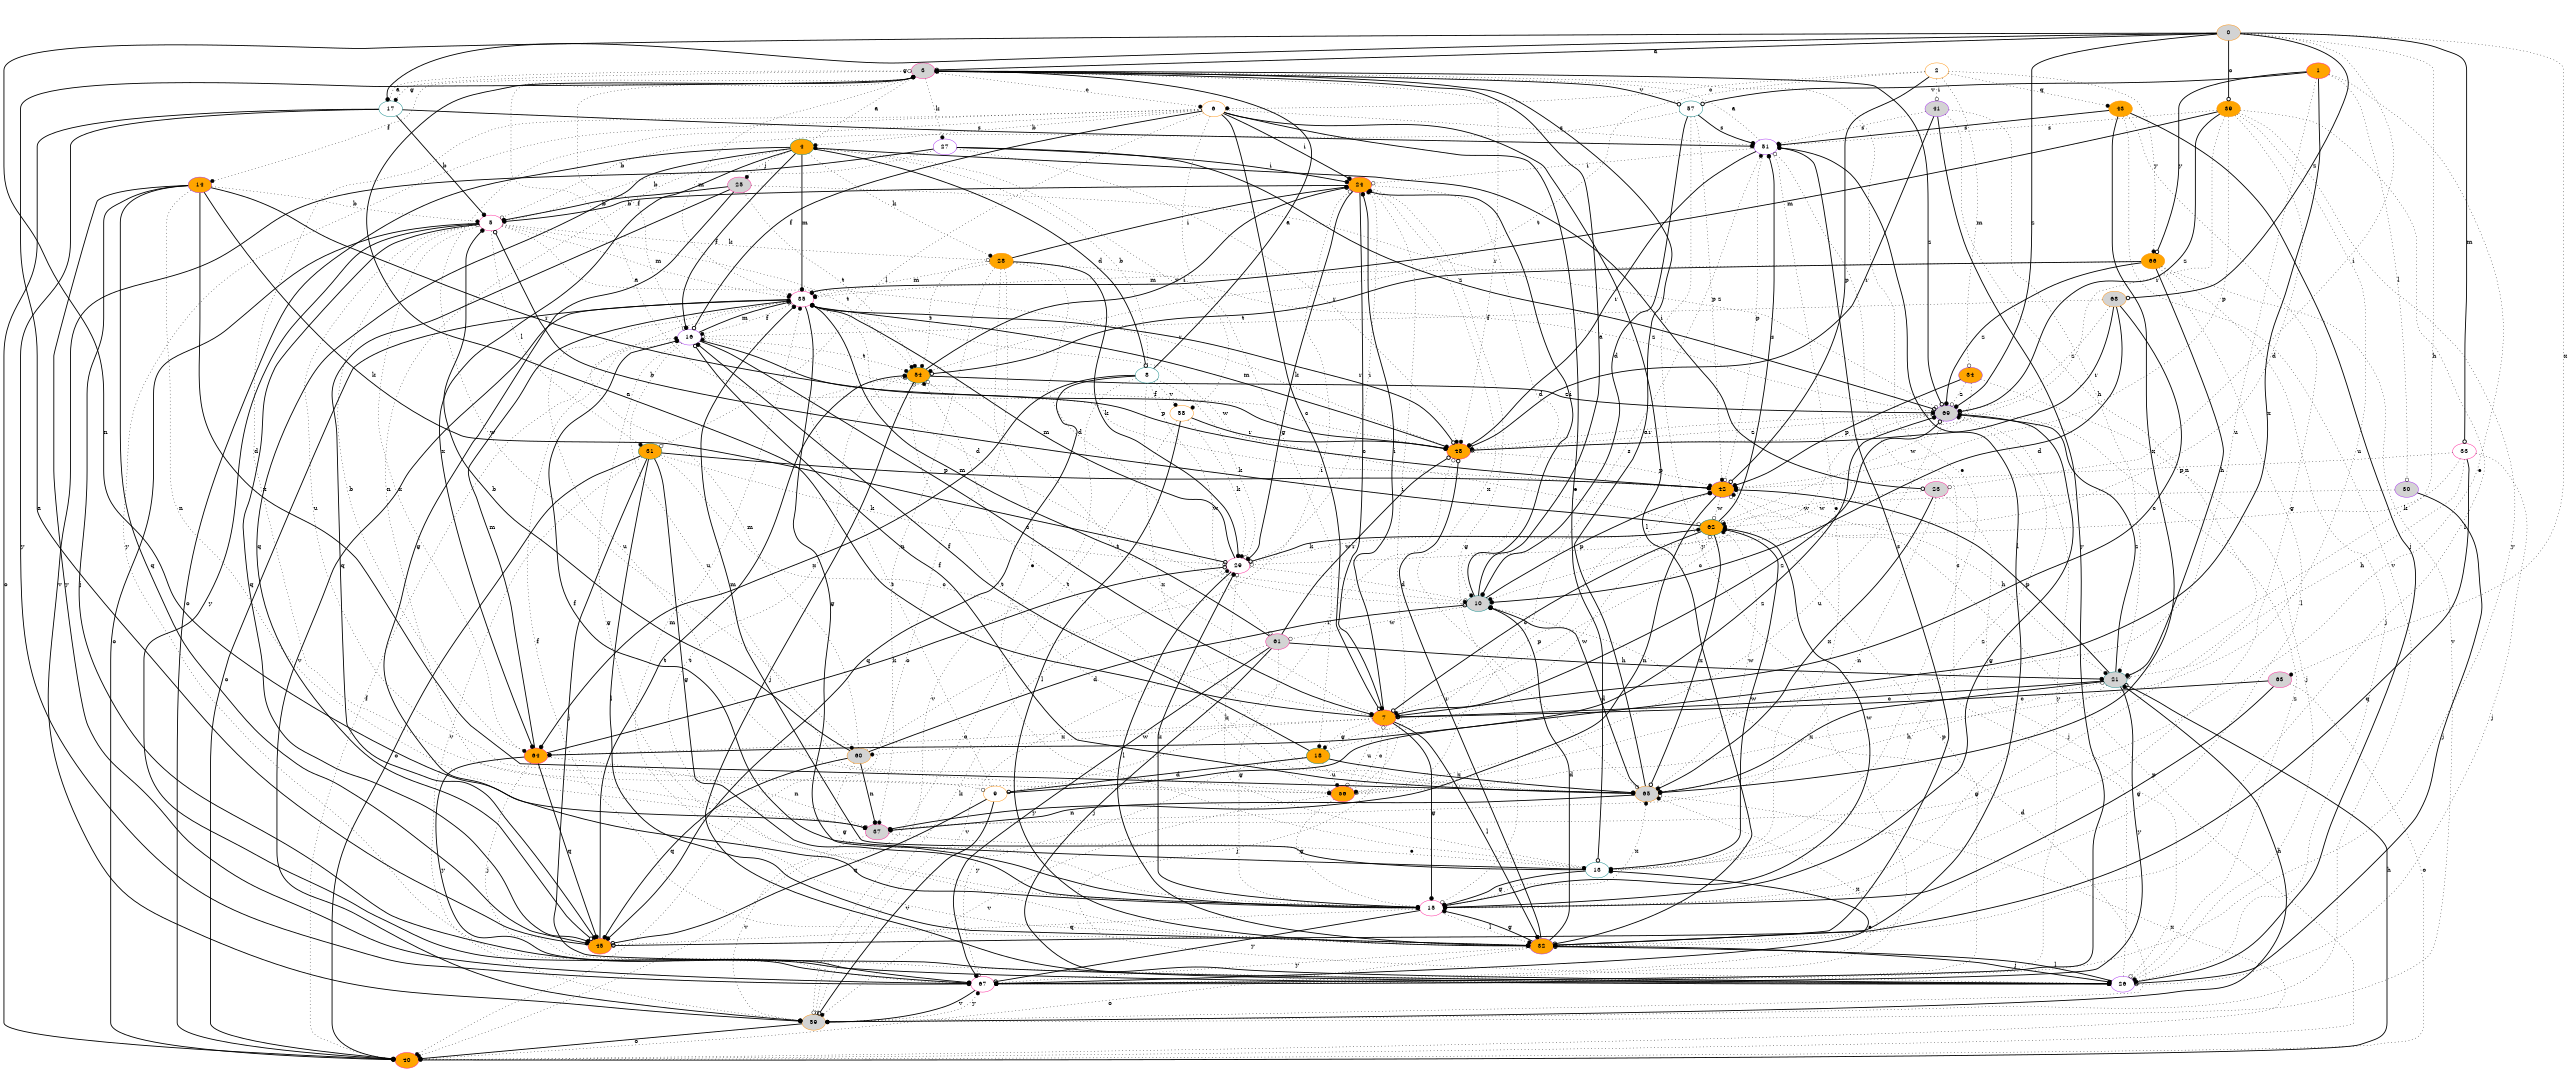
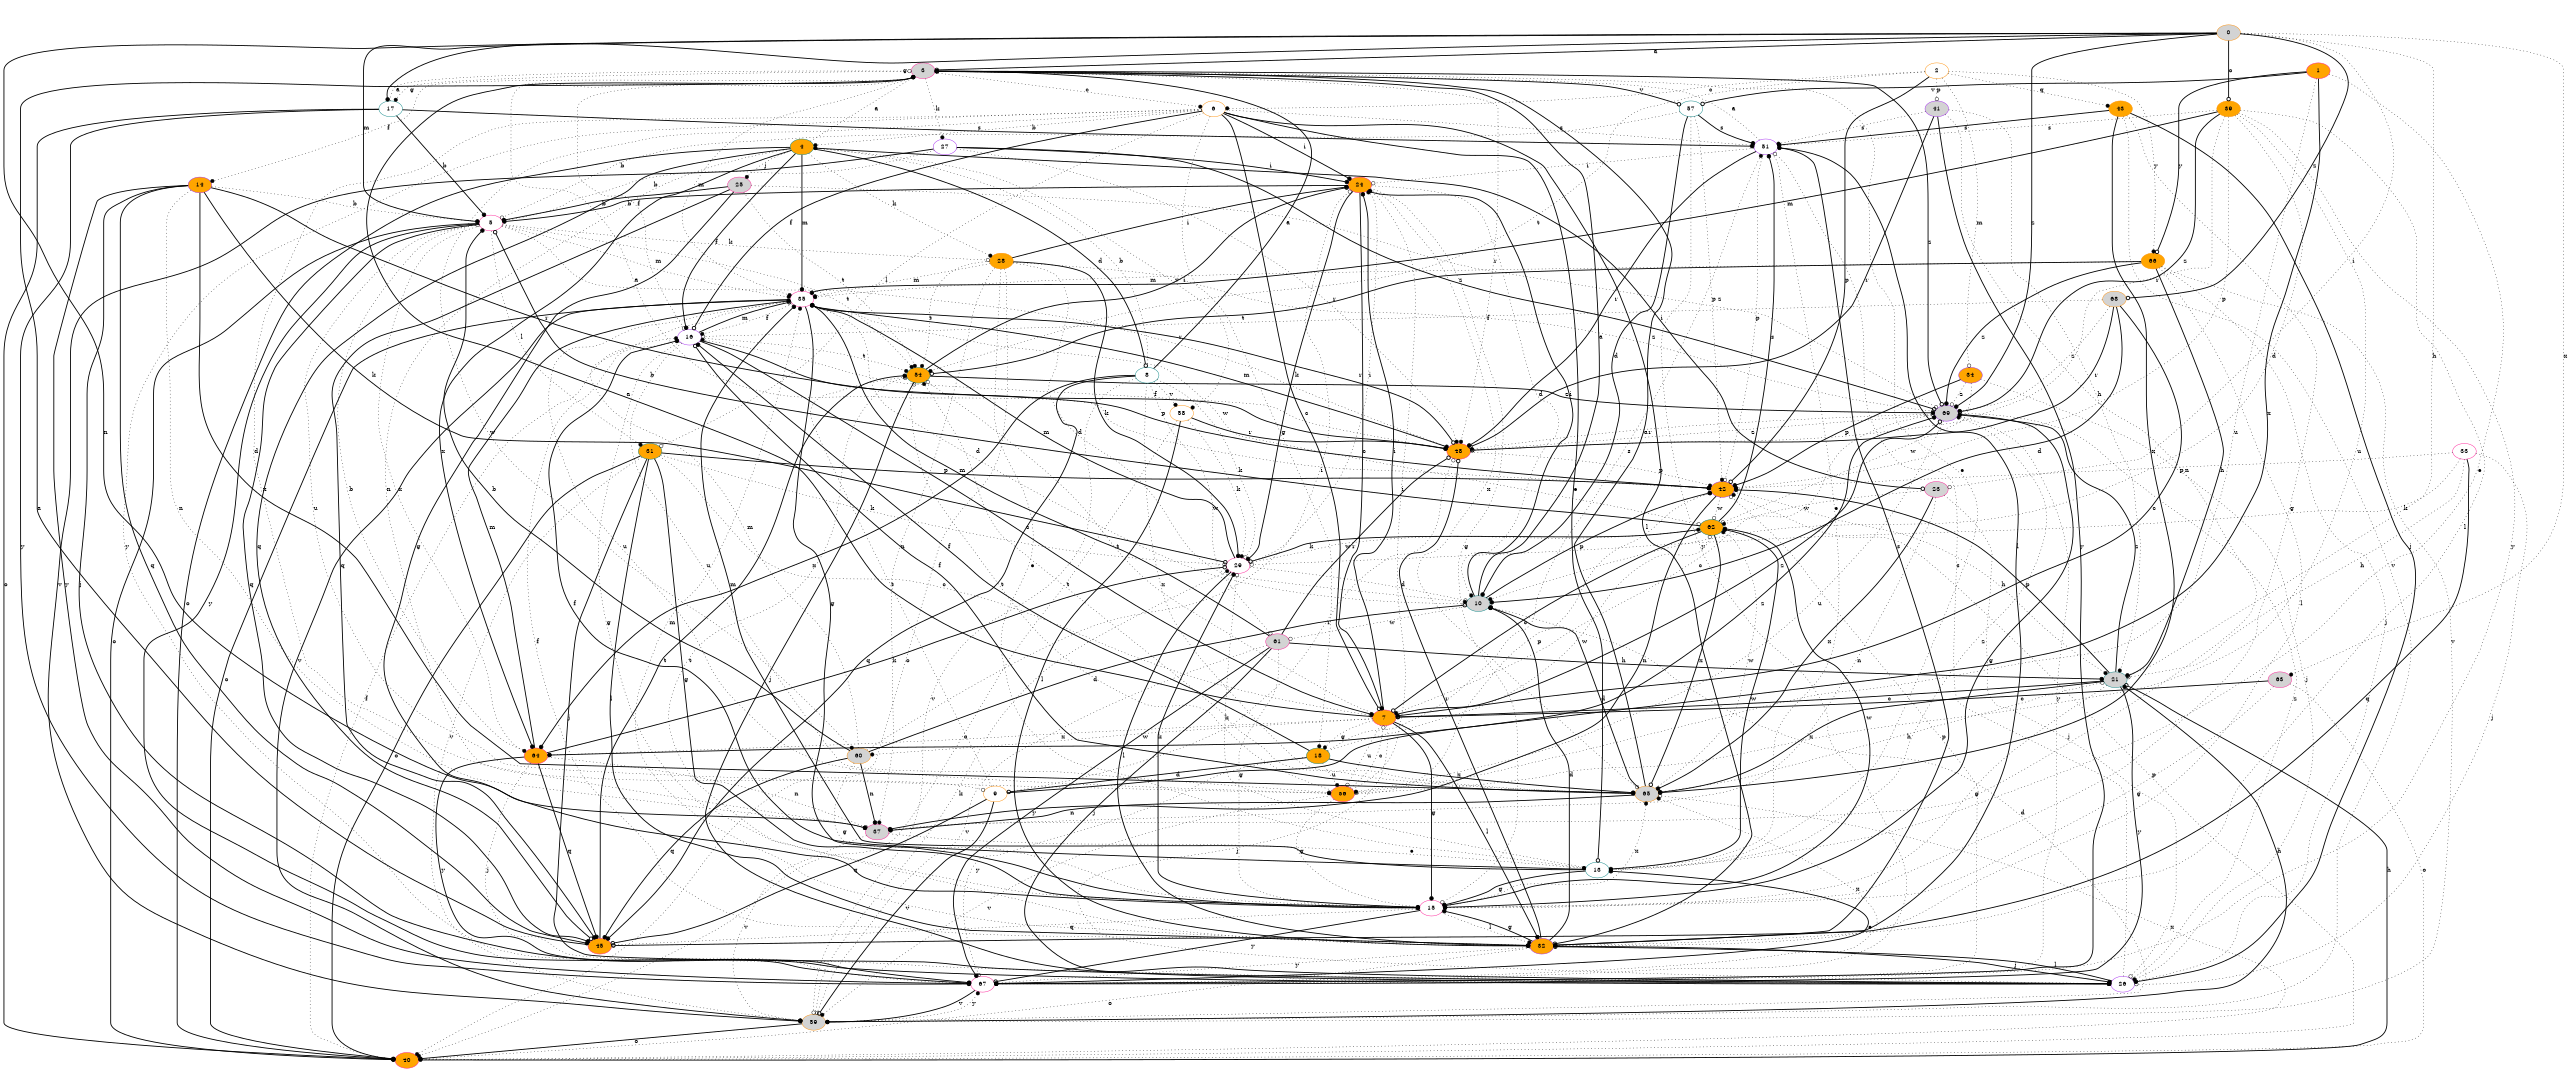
edge "2" -> "41": label "i" -> "p"
edge "0" -> "33": now "0" -> "5"
node "30": removed
edge "63" -> "15": style bold -> dotted
